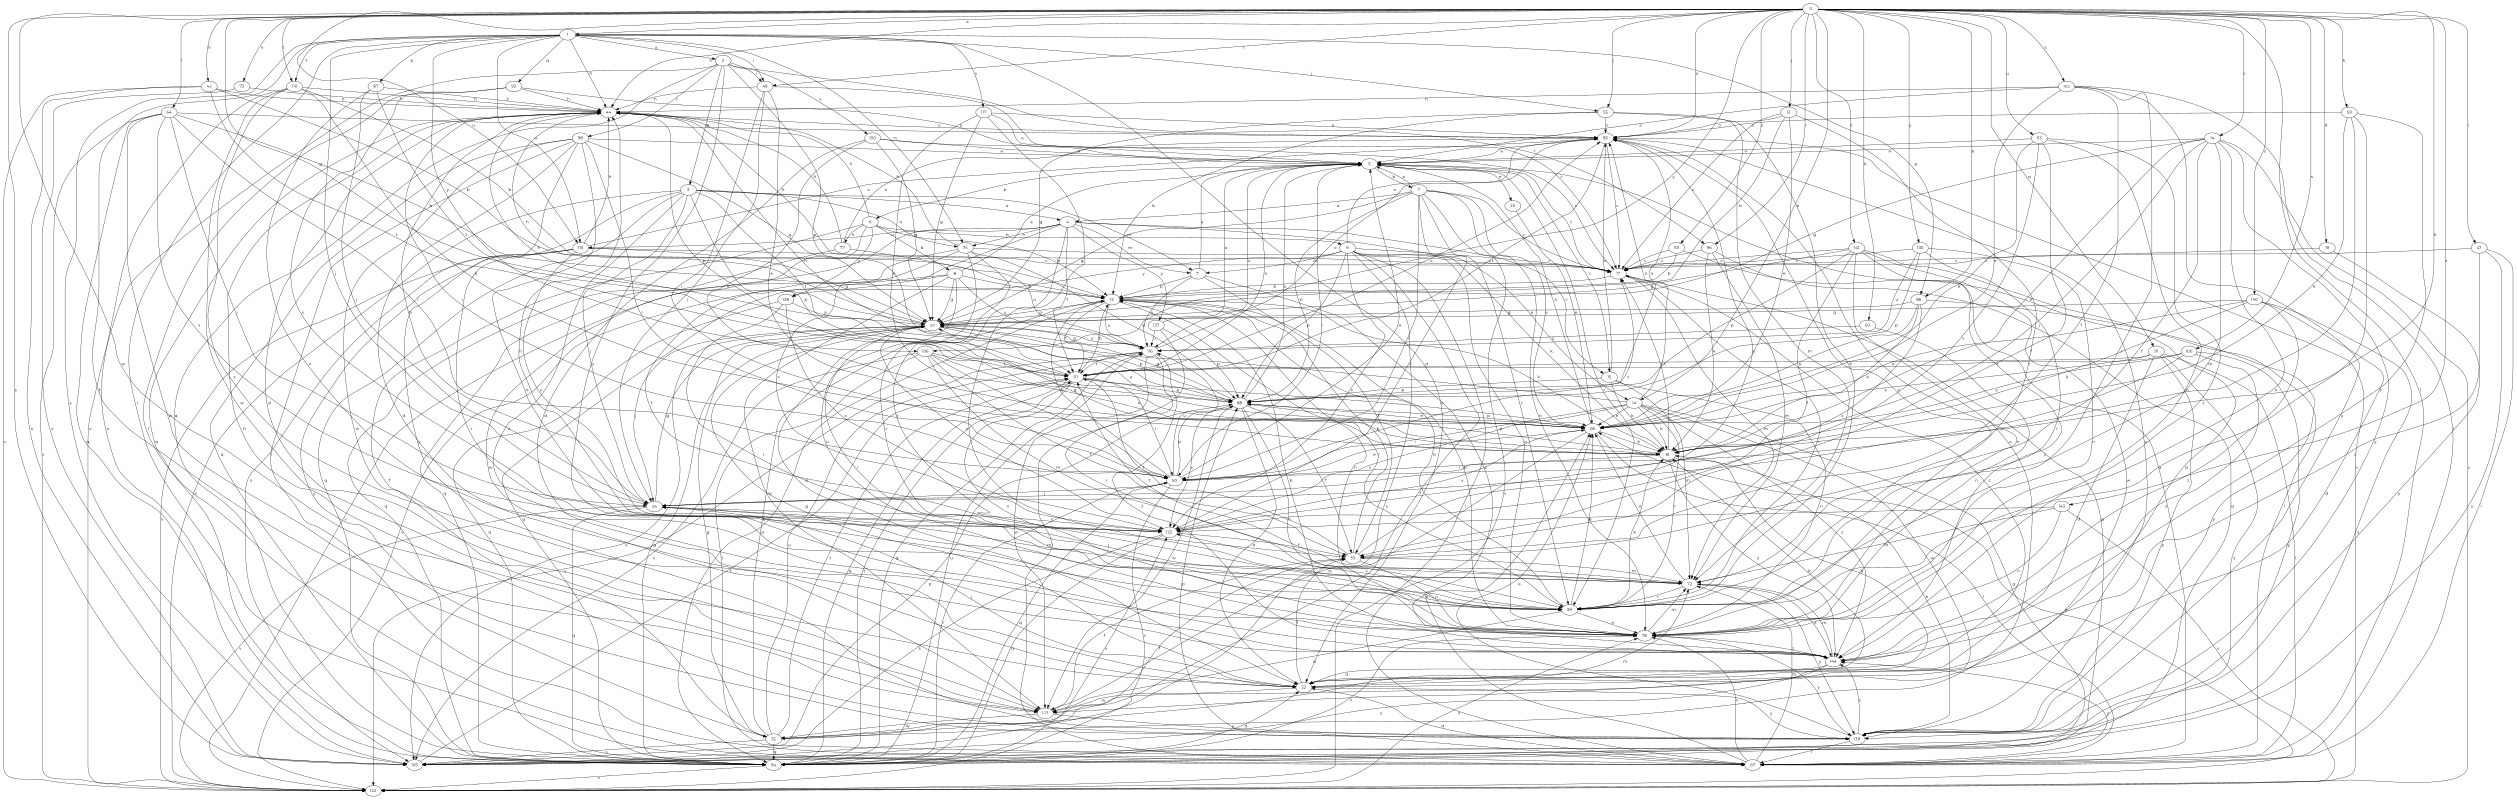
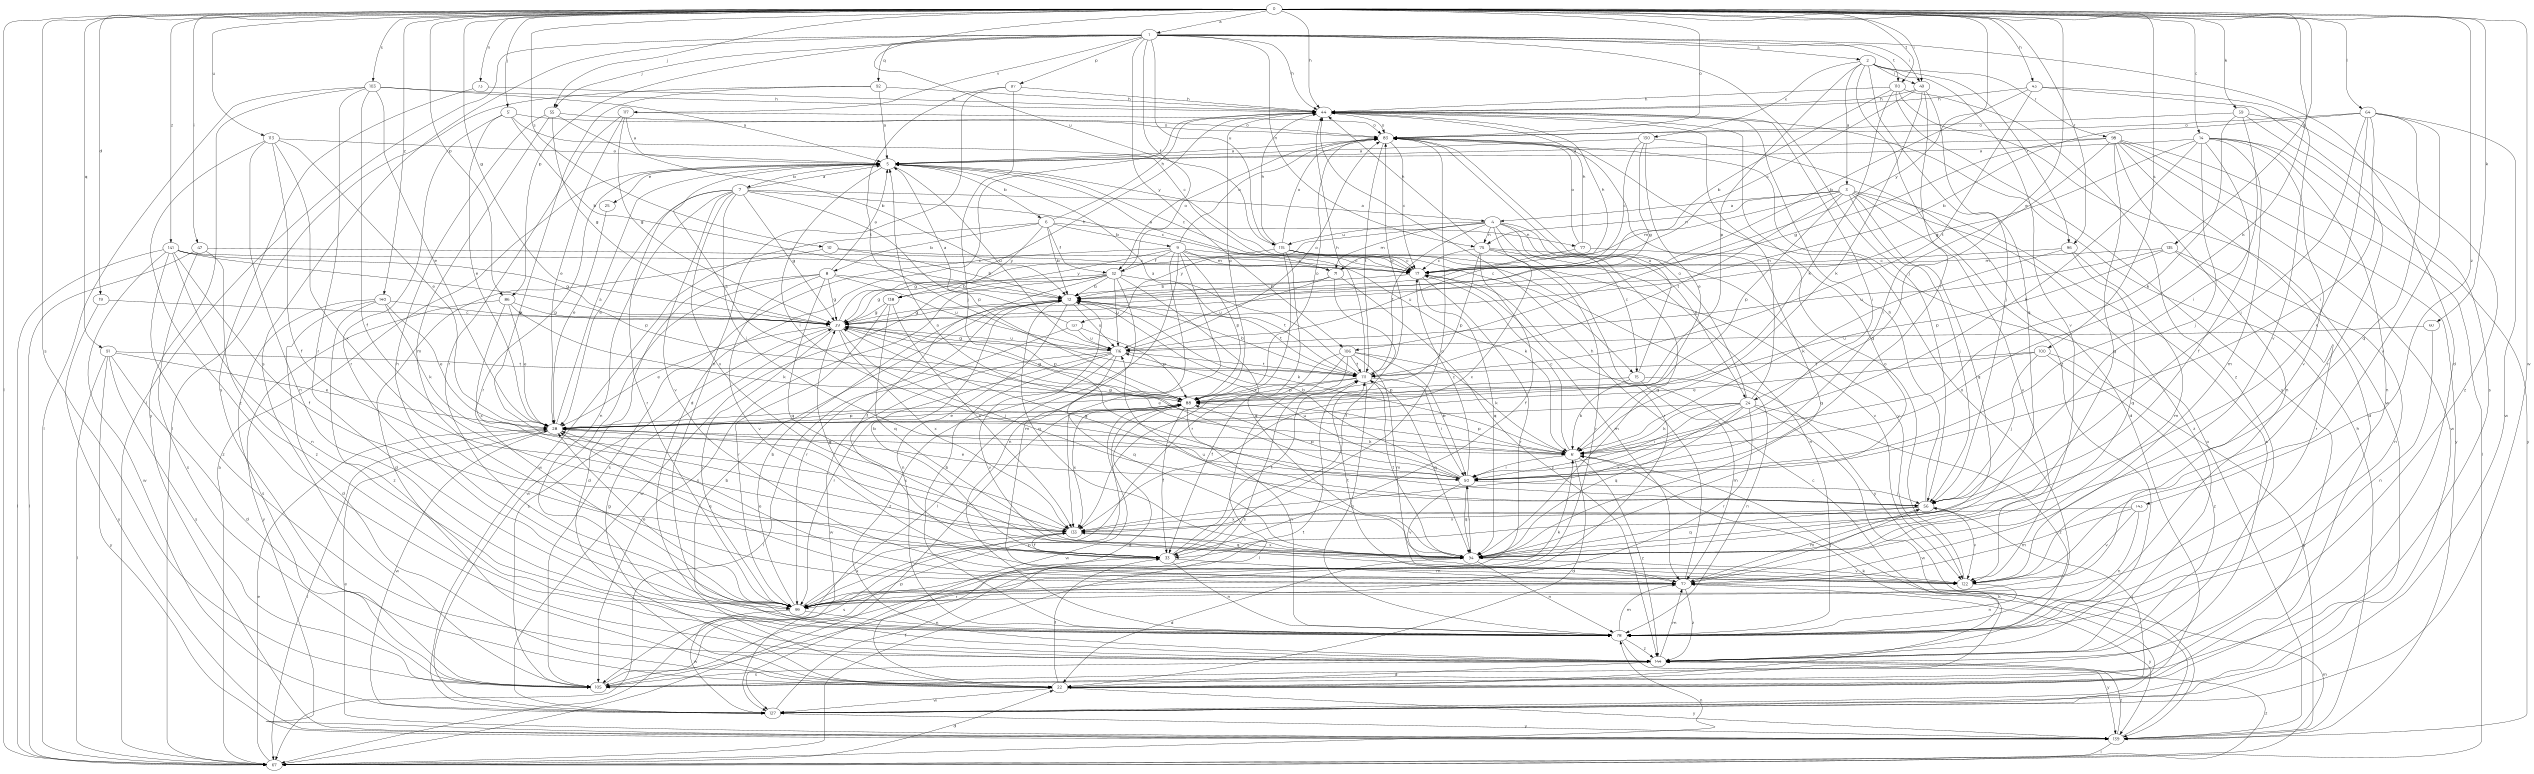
edge "19" -> "17": now "19" -> "39"
edge "135" -> "17": label "c" -> "m"
edge "127" -> "32": reversed
